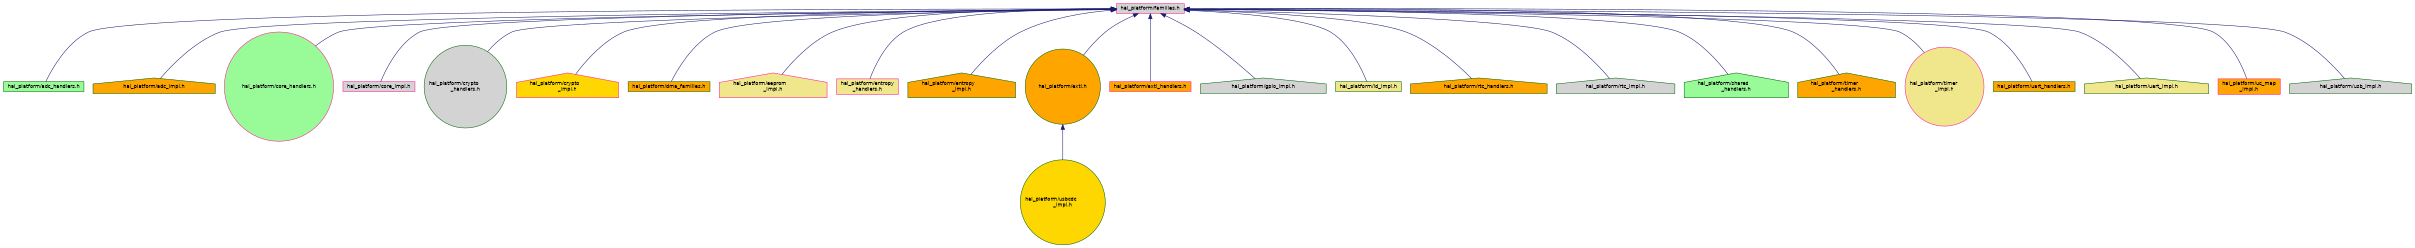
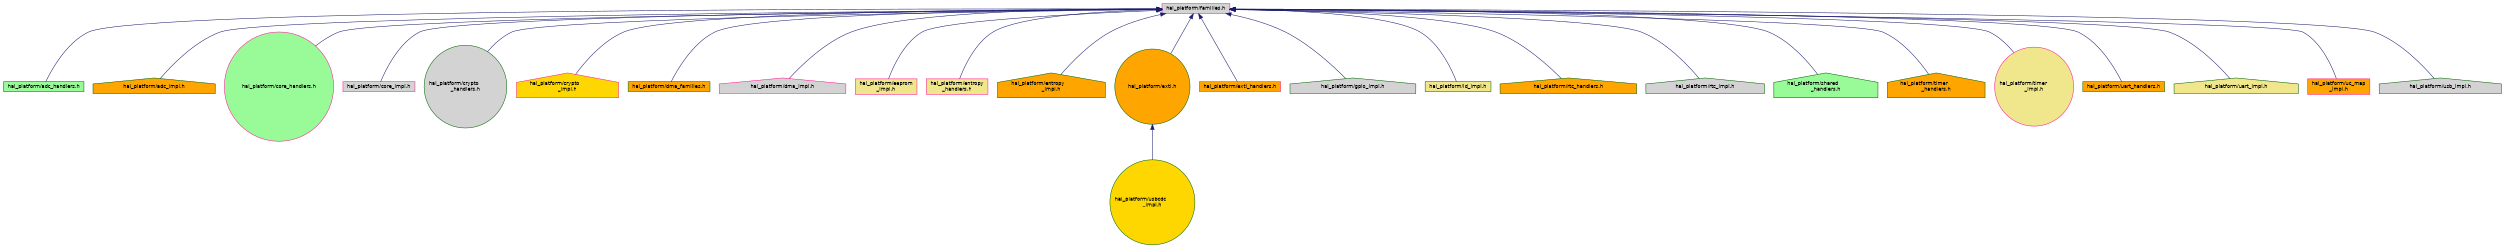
node "hal_platform/eeprom _impl.h": shape house -> box
node "hal_platform/dma_impl.h": added
